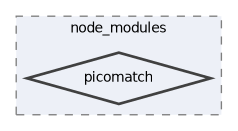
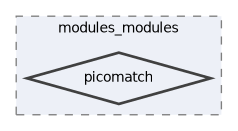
cluster "node_modules": label "node_modules" -> "modules_modules"
